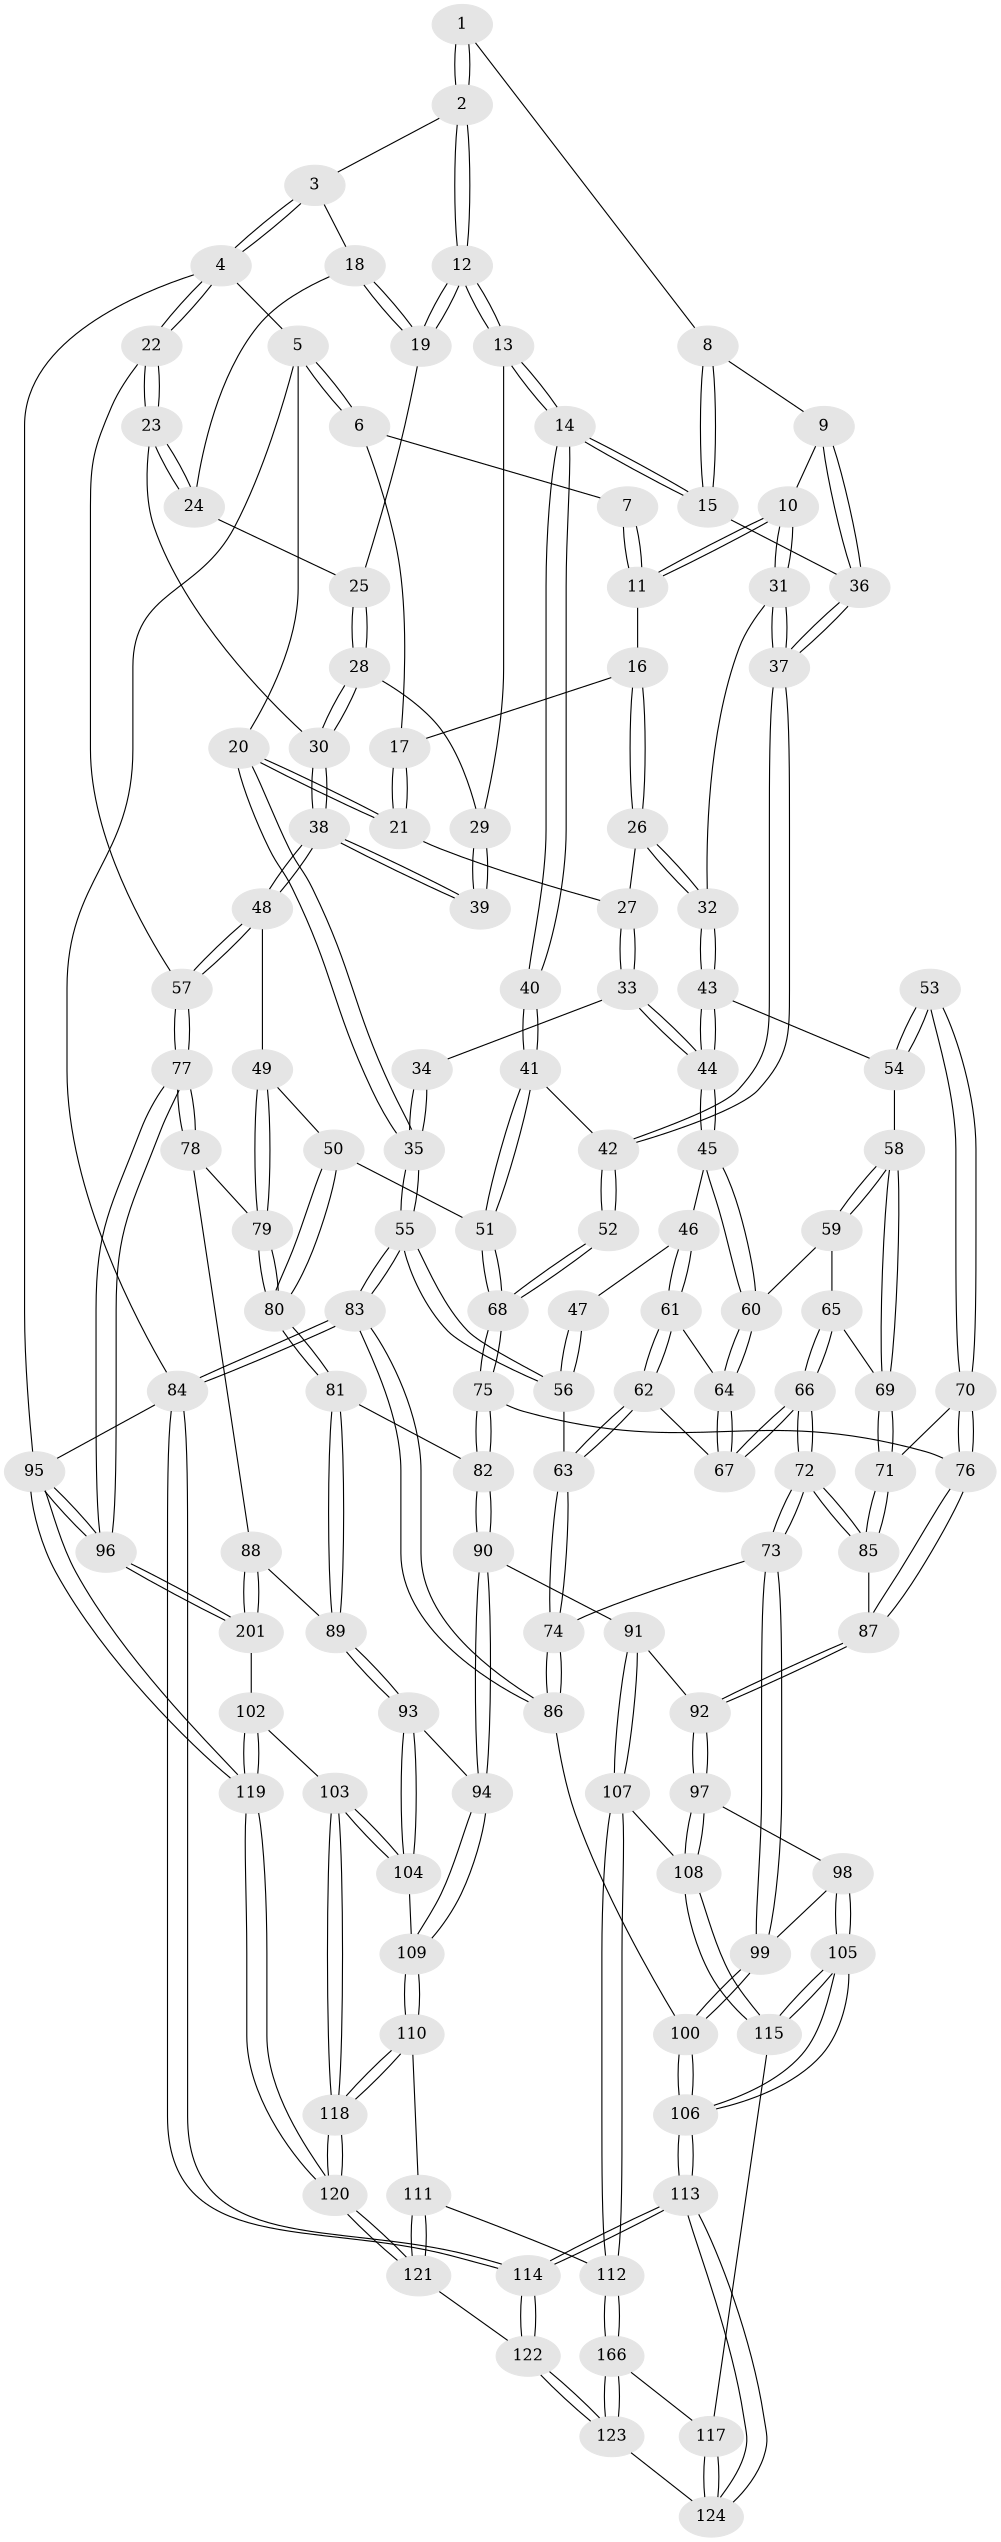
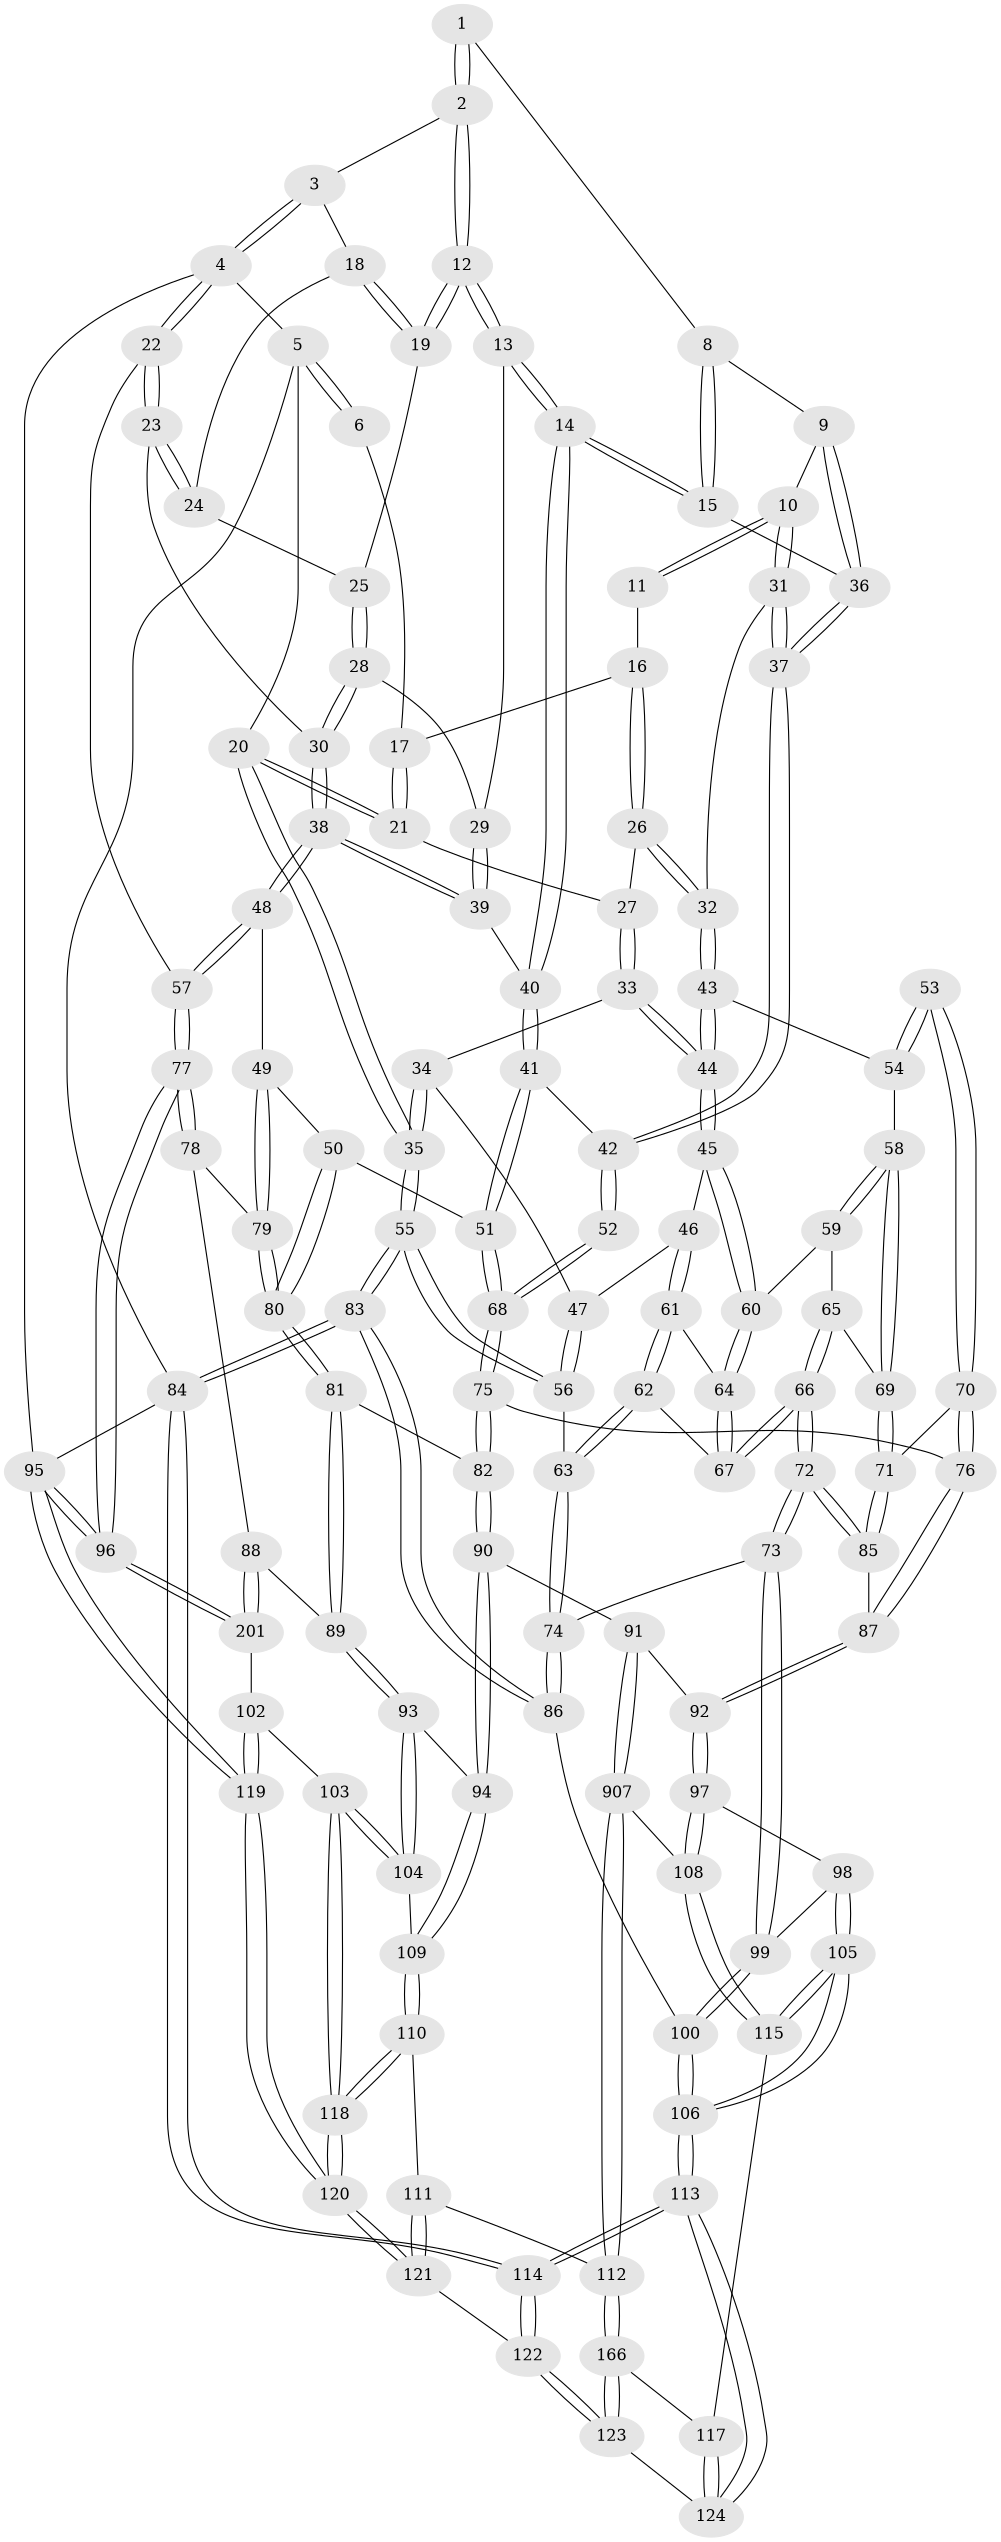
node "7": removed
edge "39" -- "40": added
edge "34" -- "47": added
node "107": label "107" -> "907"
